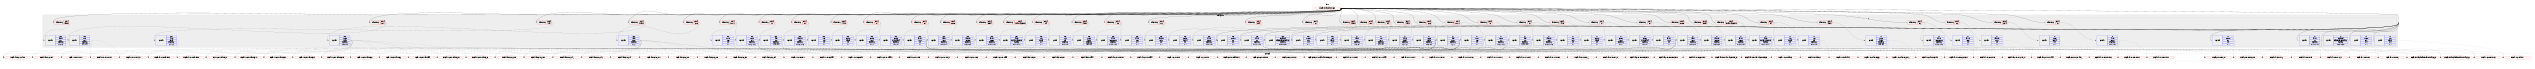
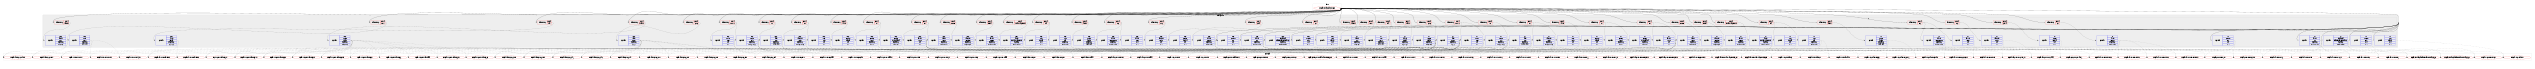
node "portage://dev-libs/libgcrypt-1.10.3-r1": added
